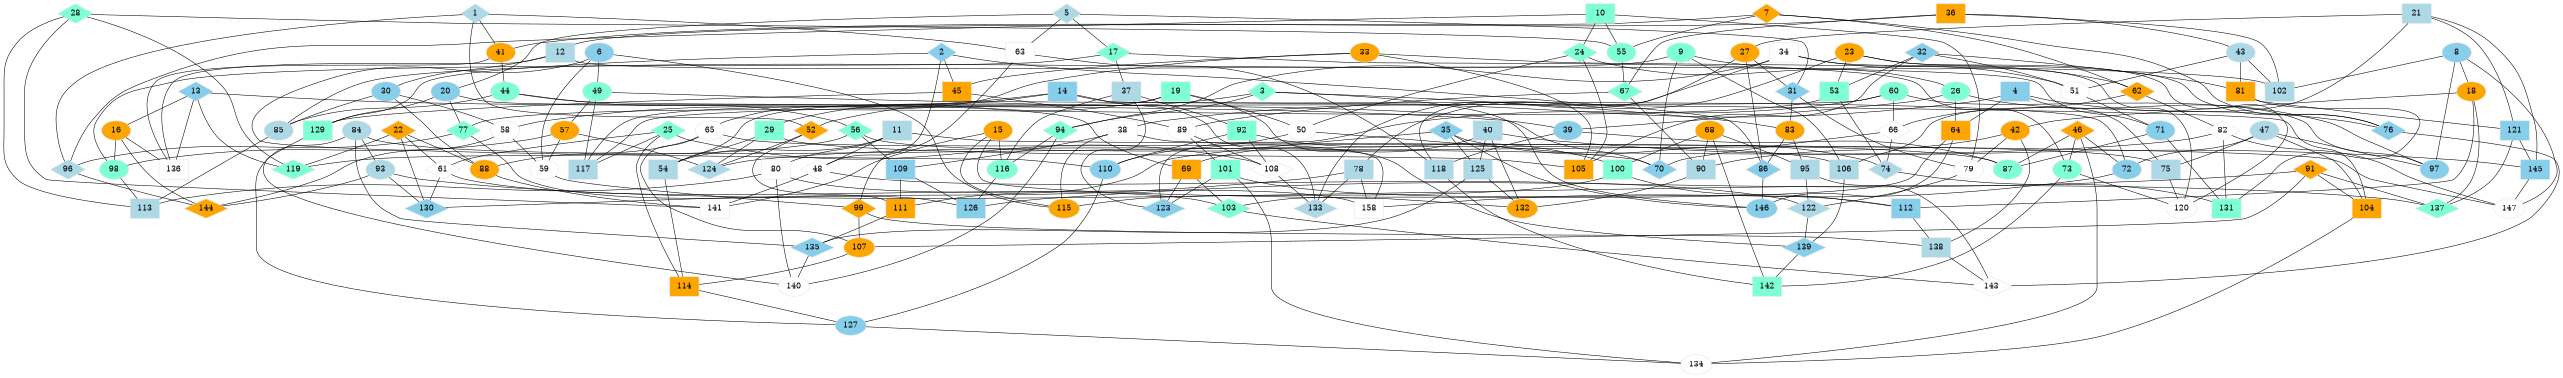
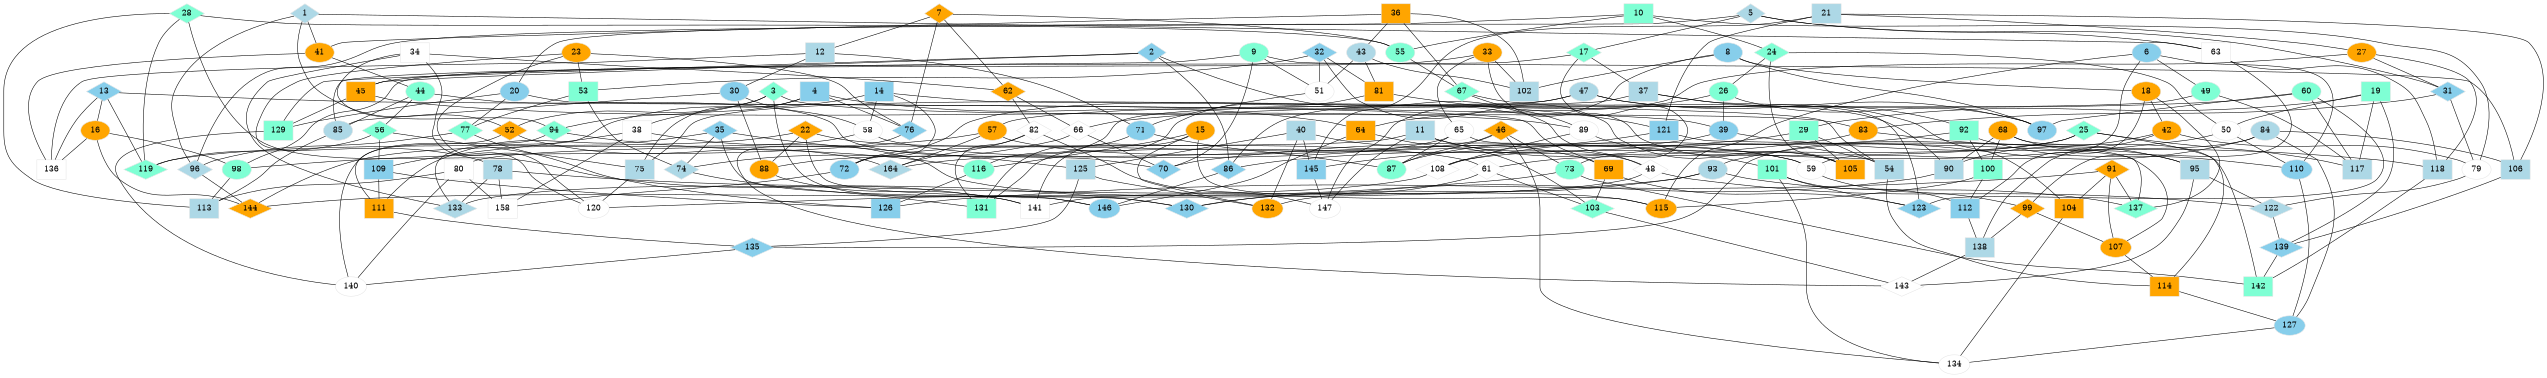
edge "49" -- "104": removed
node "124": label "124" -> "164"
